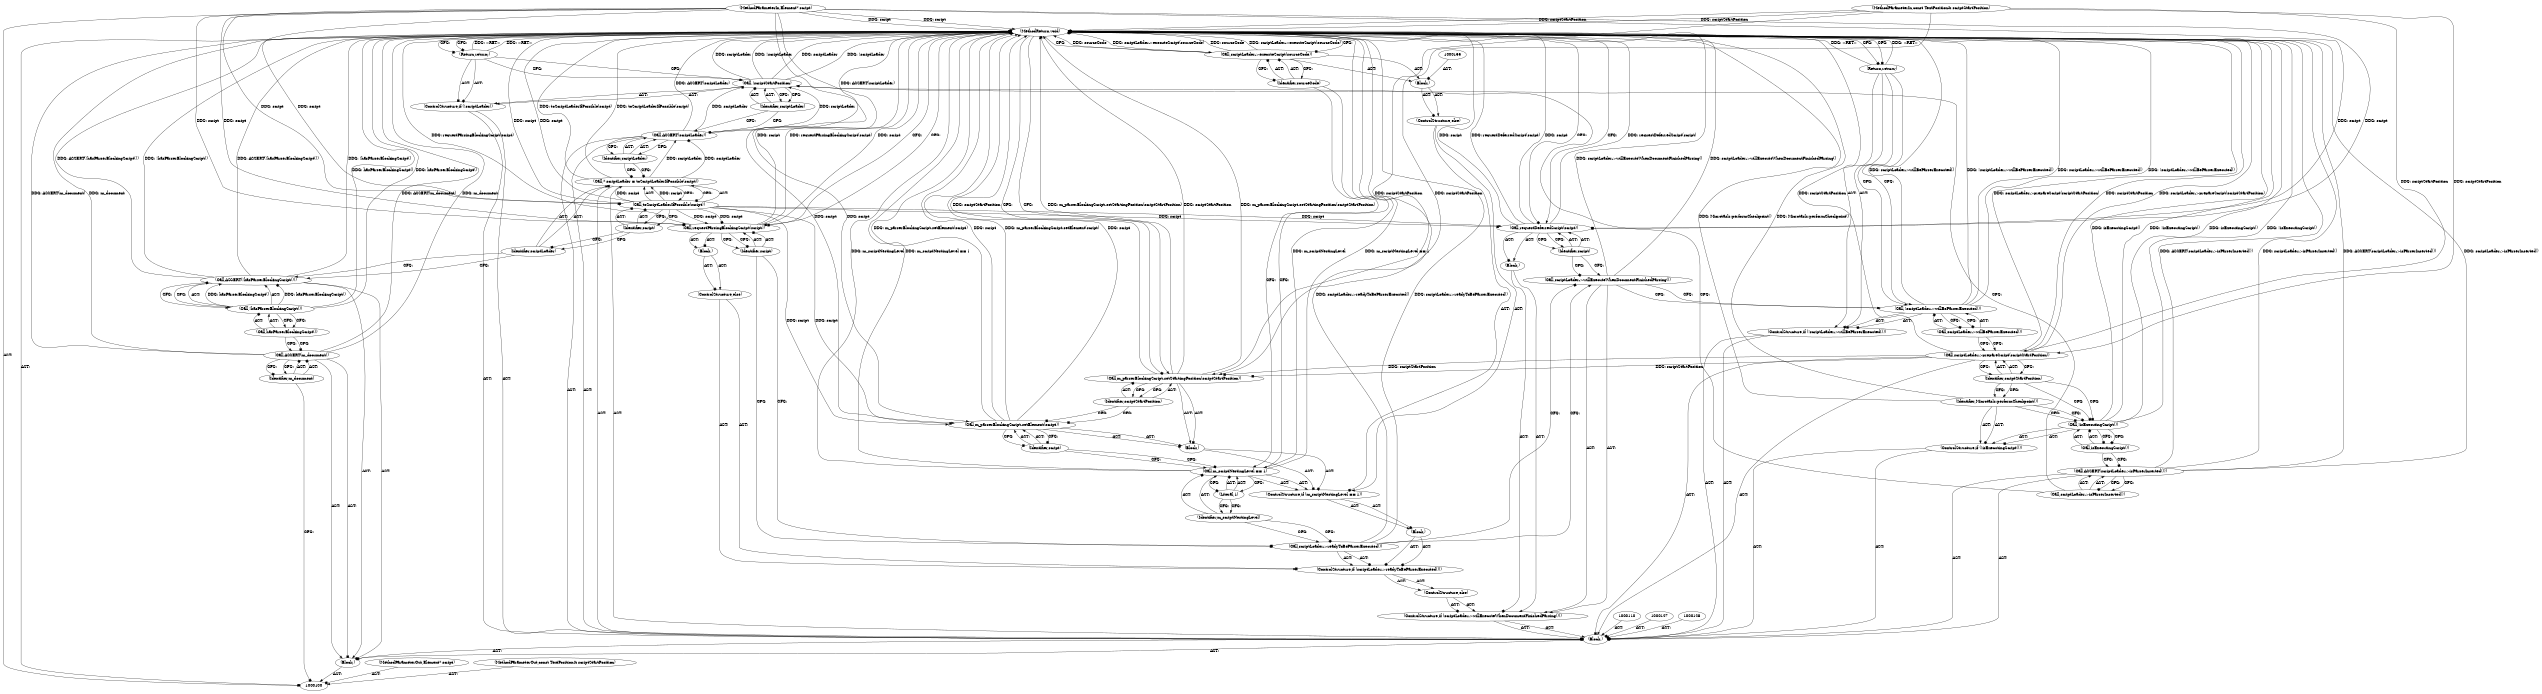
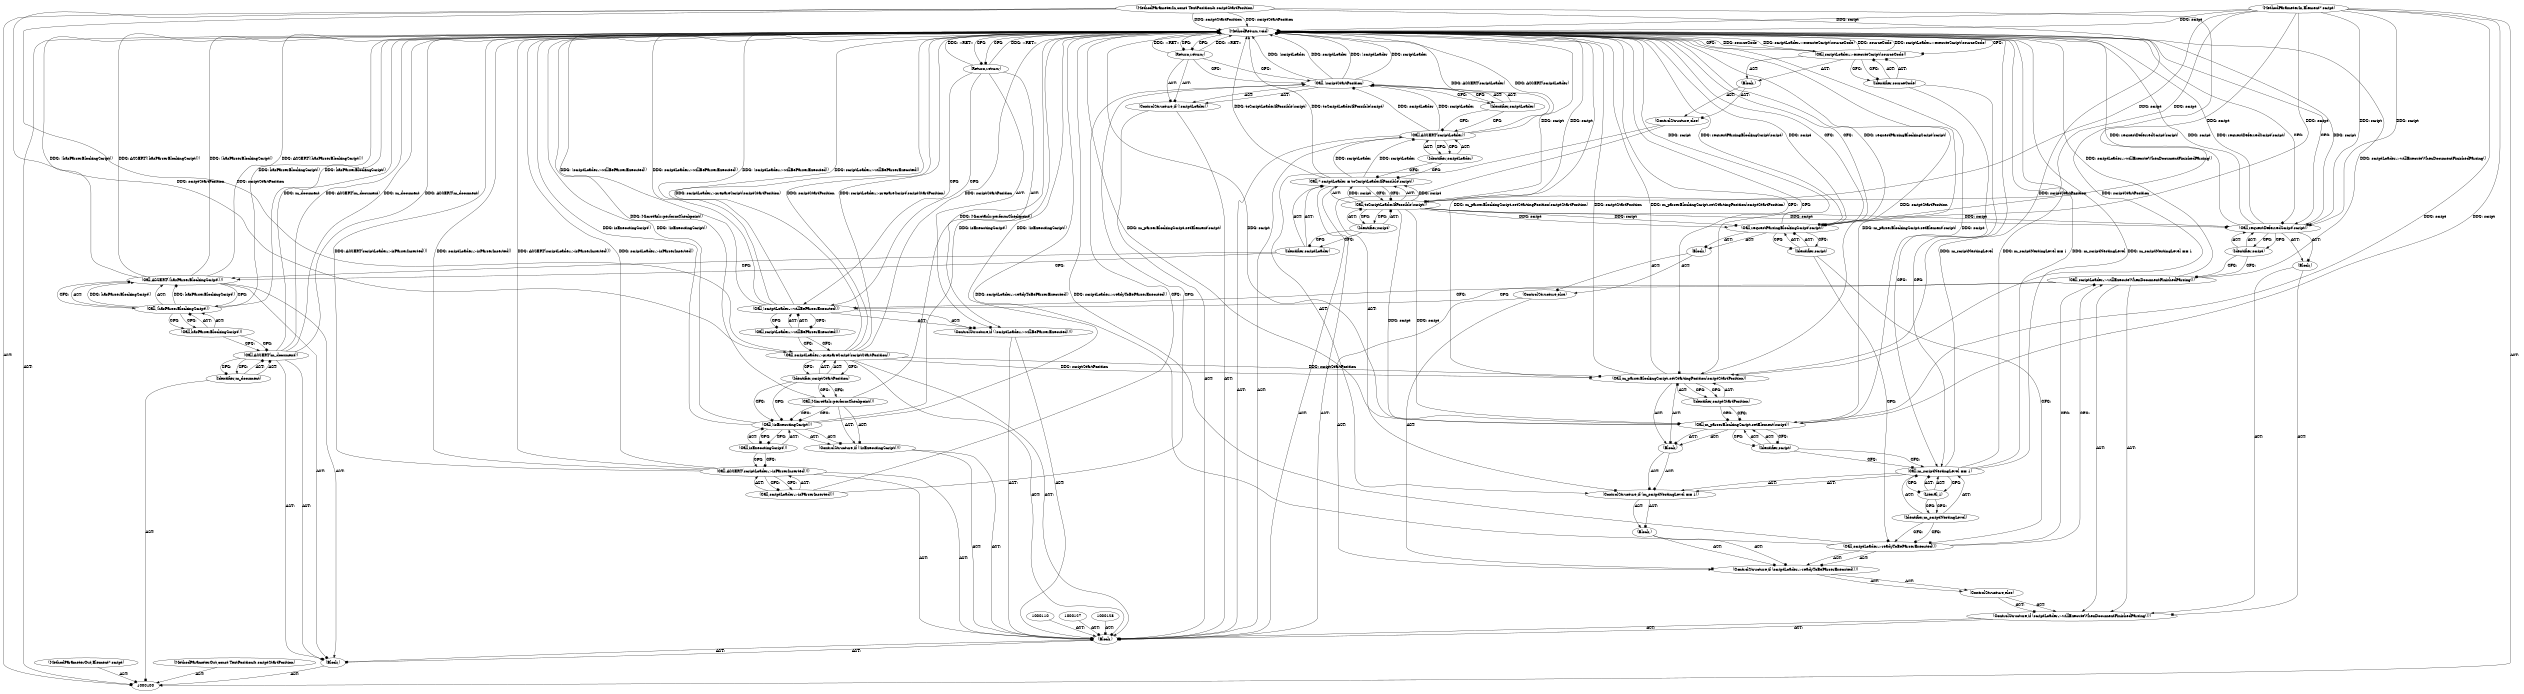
edge "(MethodParameterIn,const TextPosition& scriptStartPosition)" -> "1000100": added, label "AST:"
node "1000155": removed
node "(Identifier,Microtask::performCheckpoint())": label "(Identifier,Microtask::performCheckpoint())" -> "(Call,Microtask::performCheckpoint())"
edge "(Identifier,m_document)" -> "1000100": label "CFG: " -> "AST: "
